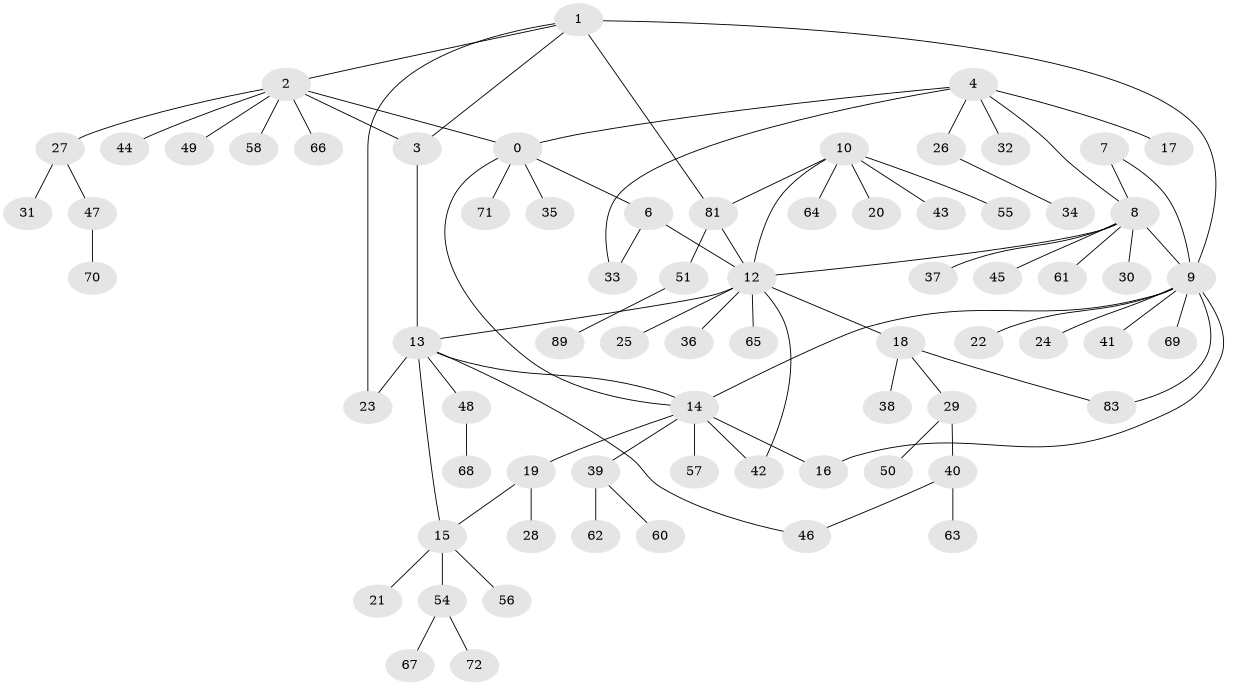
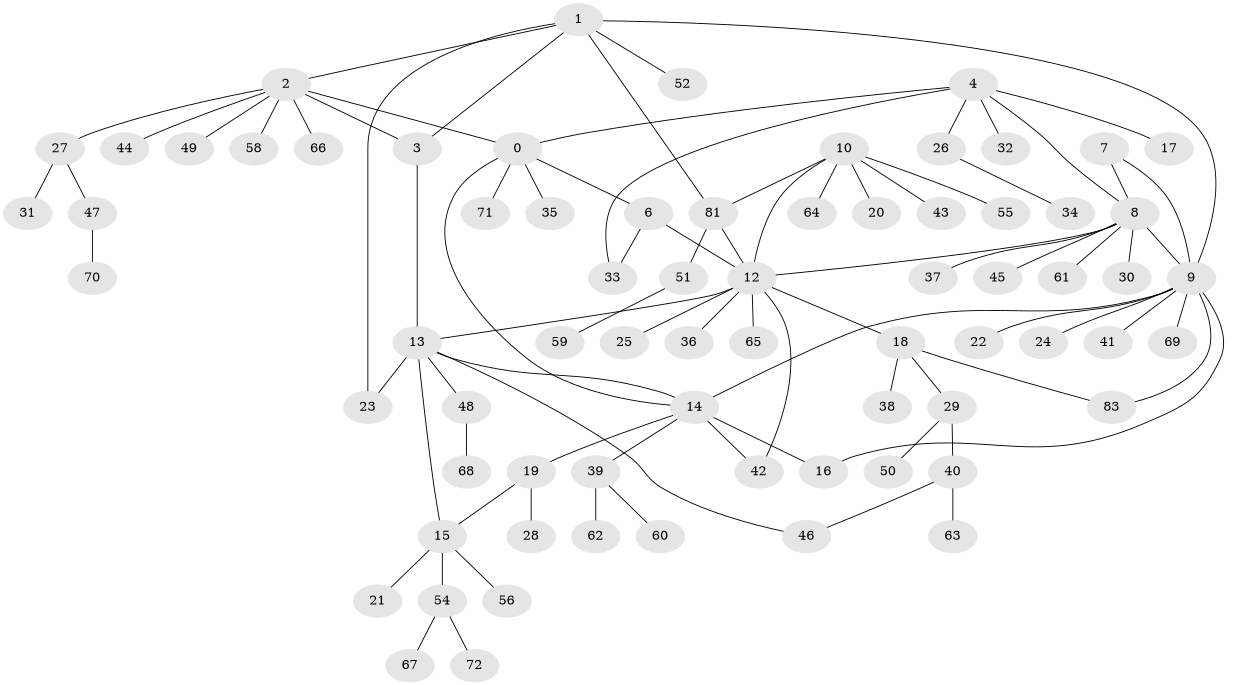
node "52": added
node "89": label "89" -> "59"
node "57": removed
